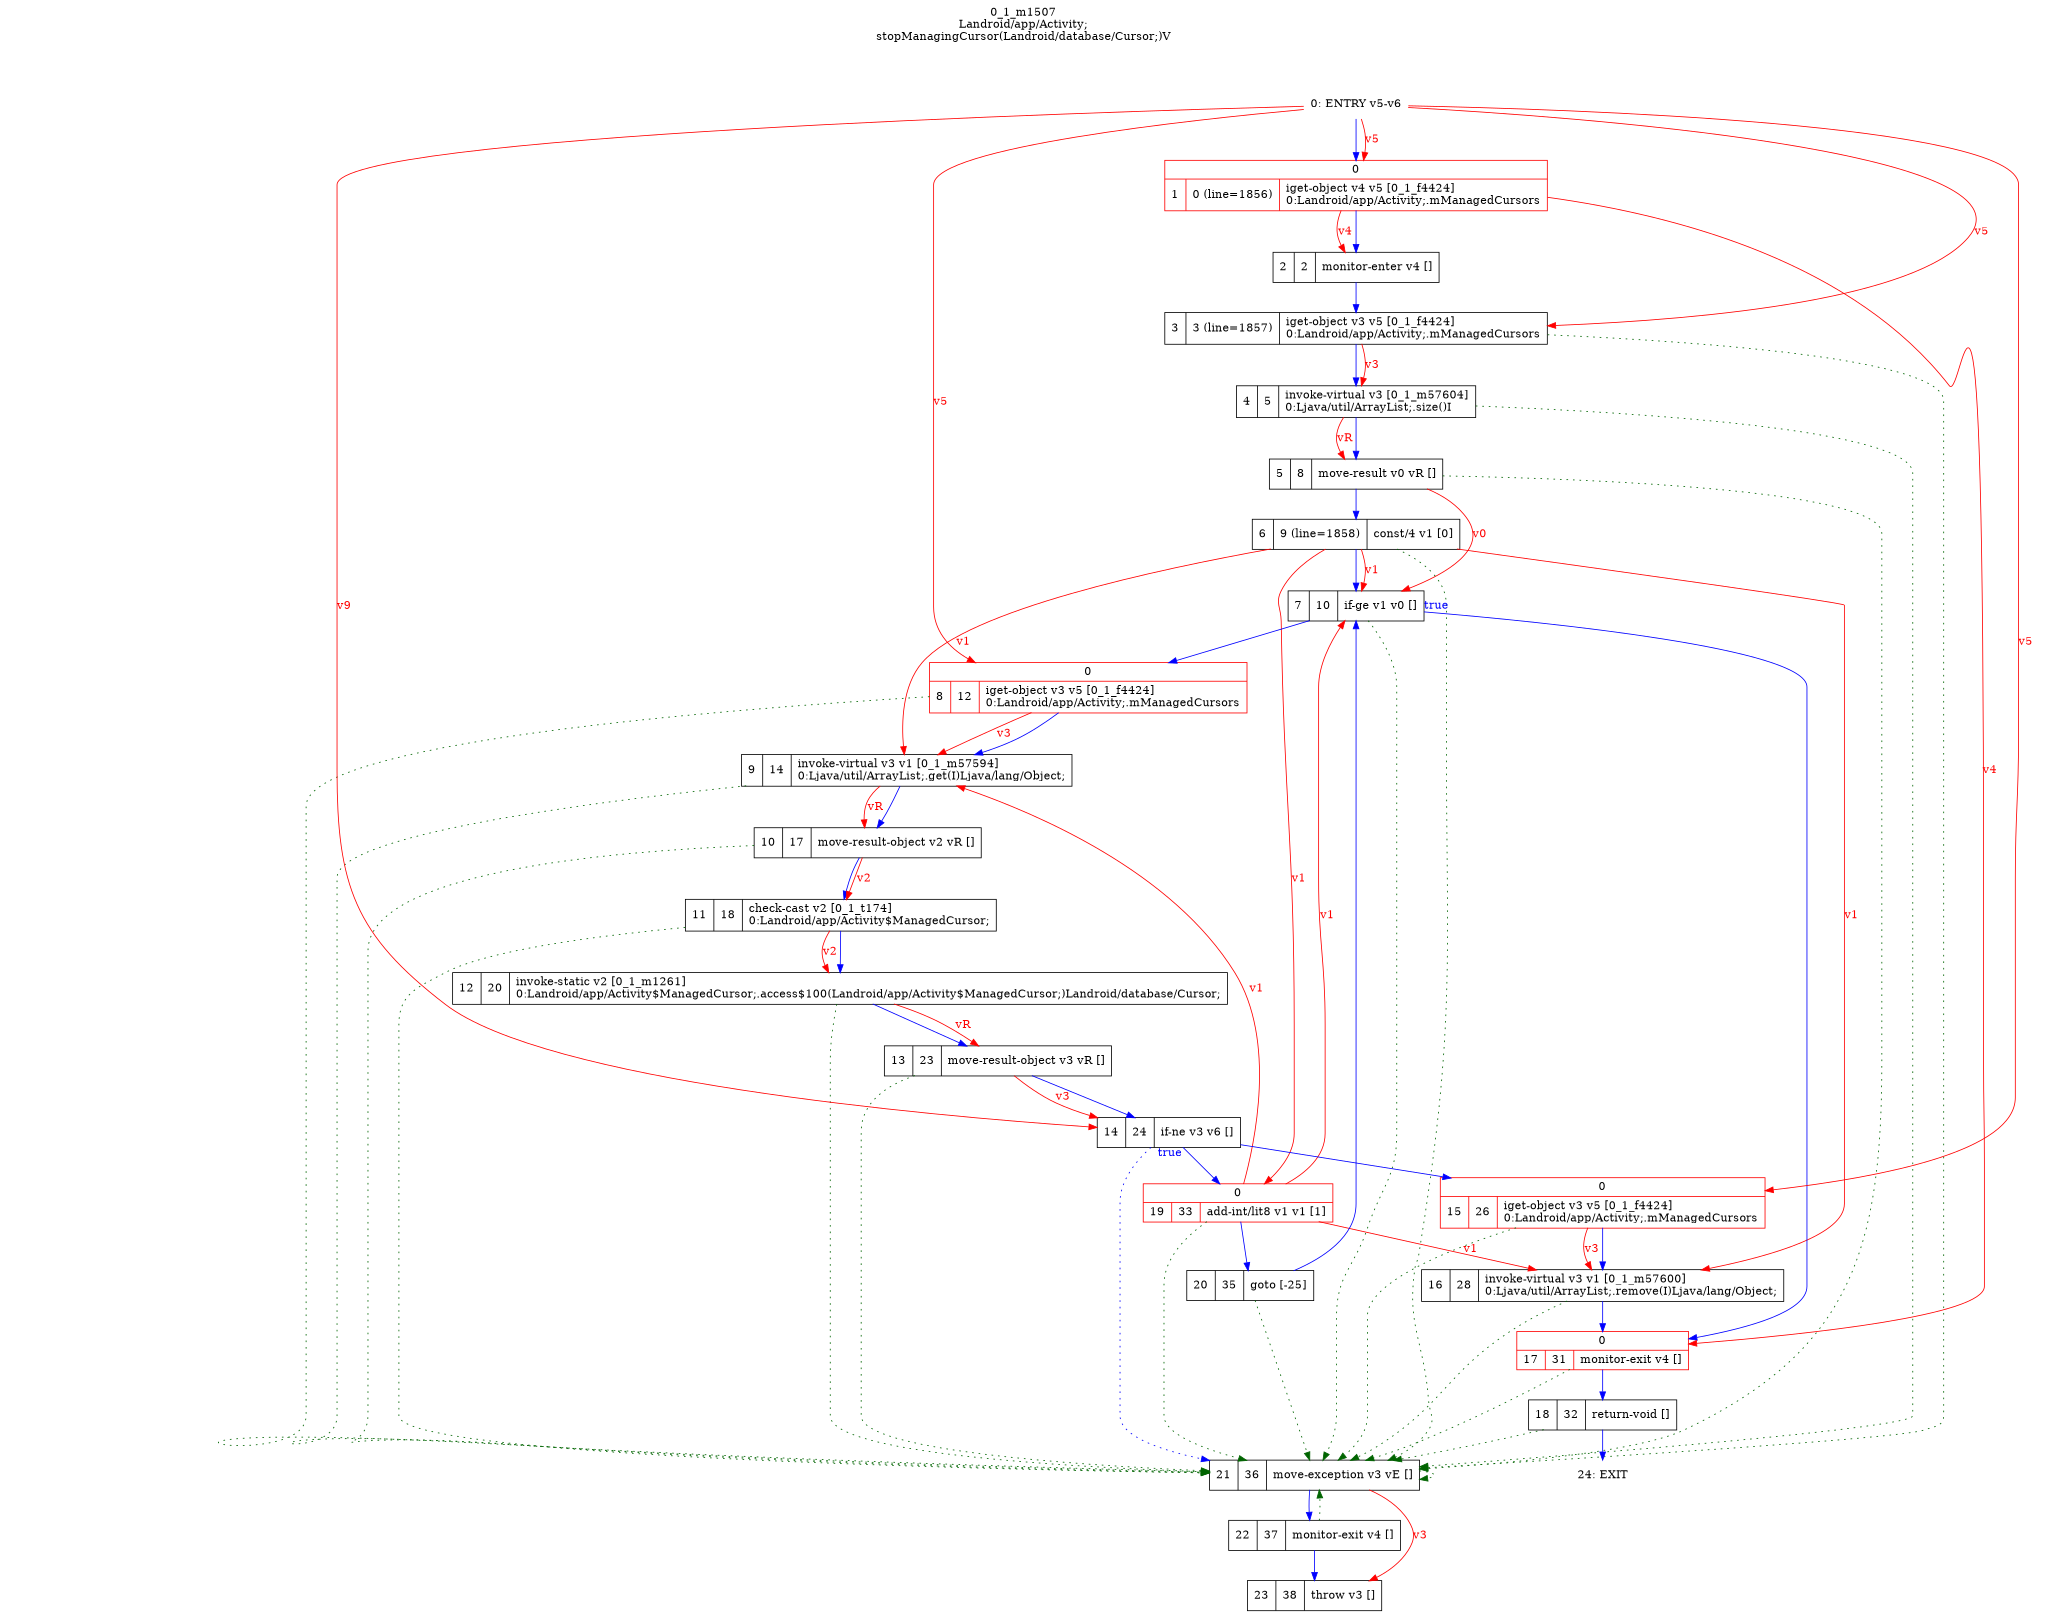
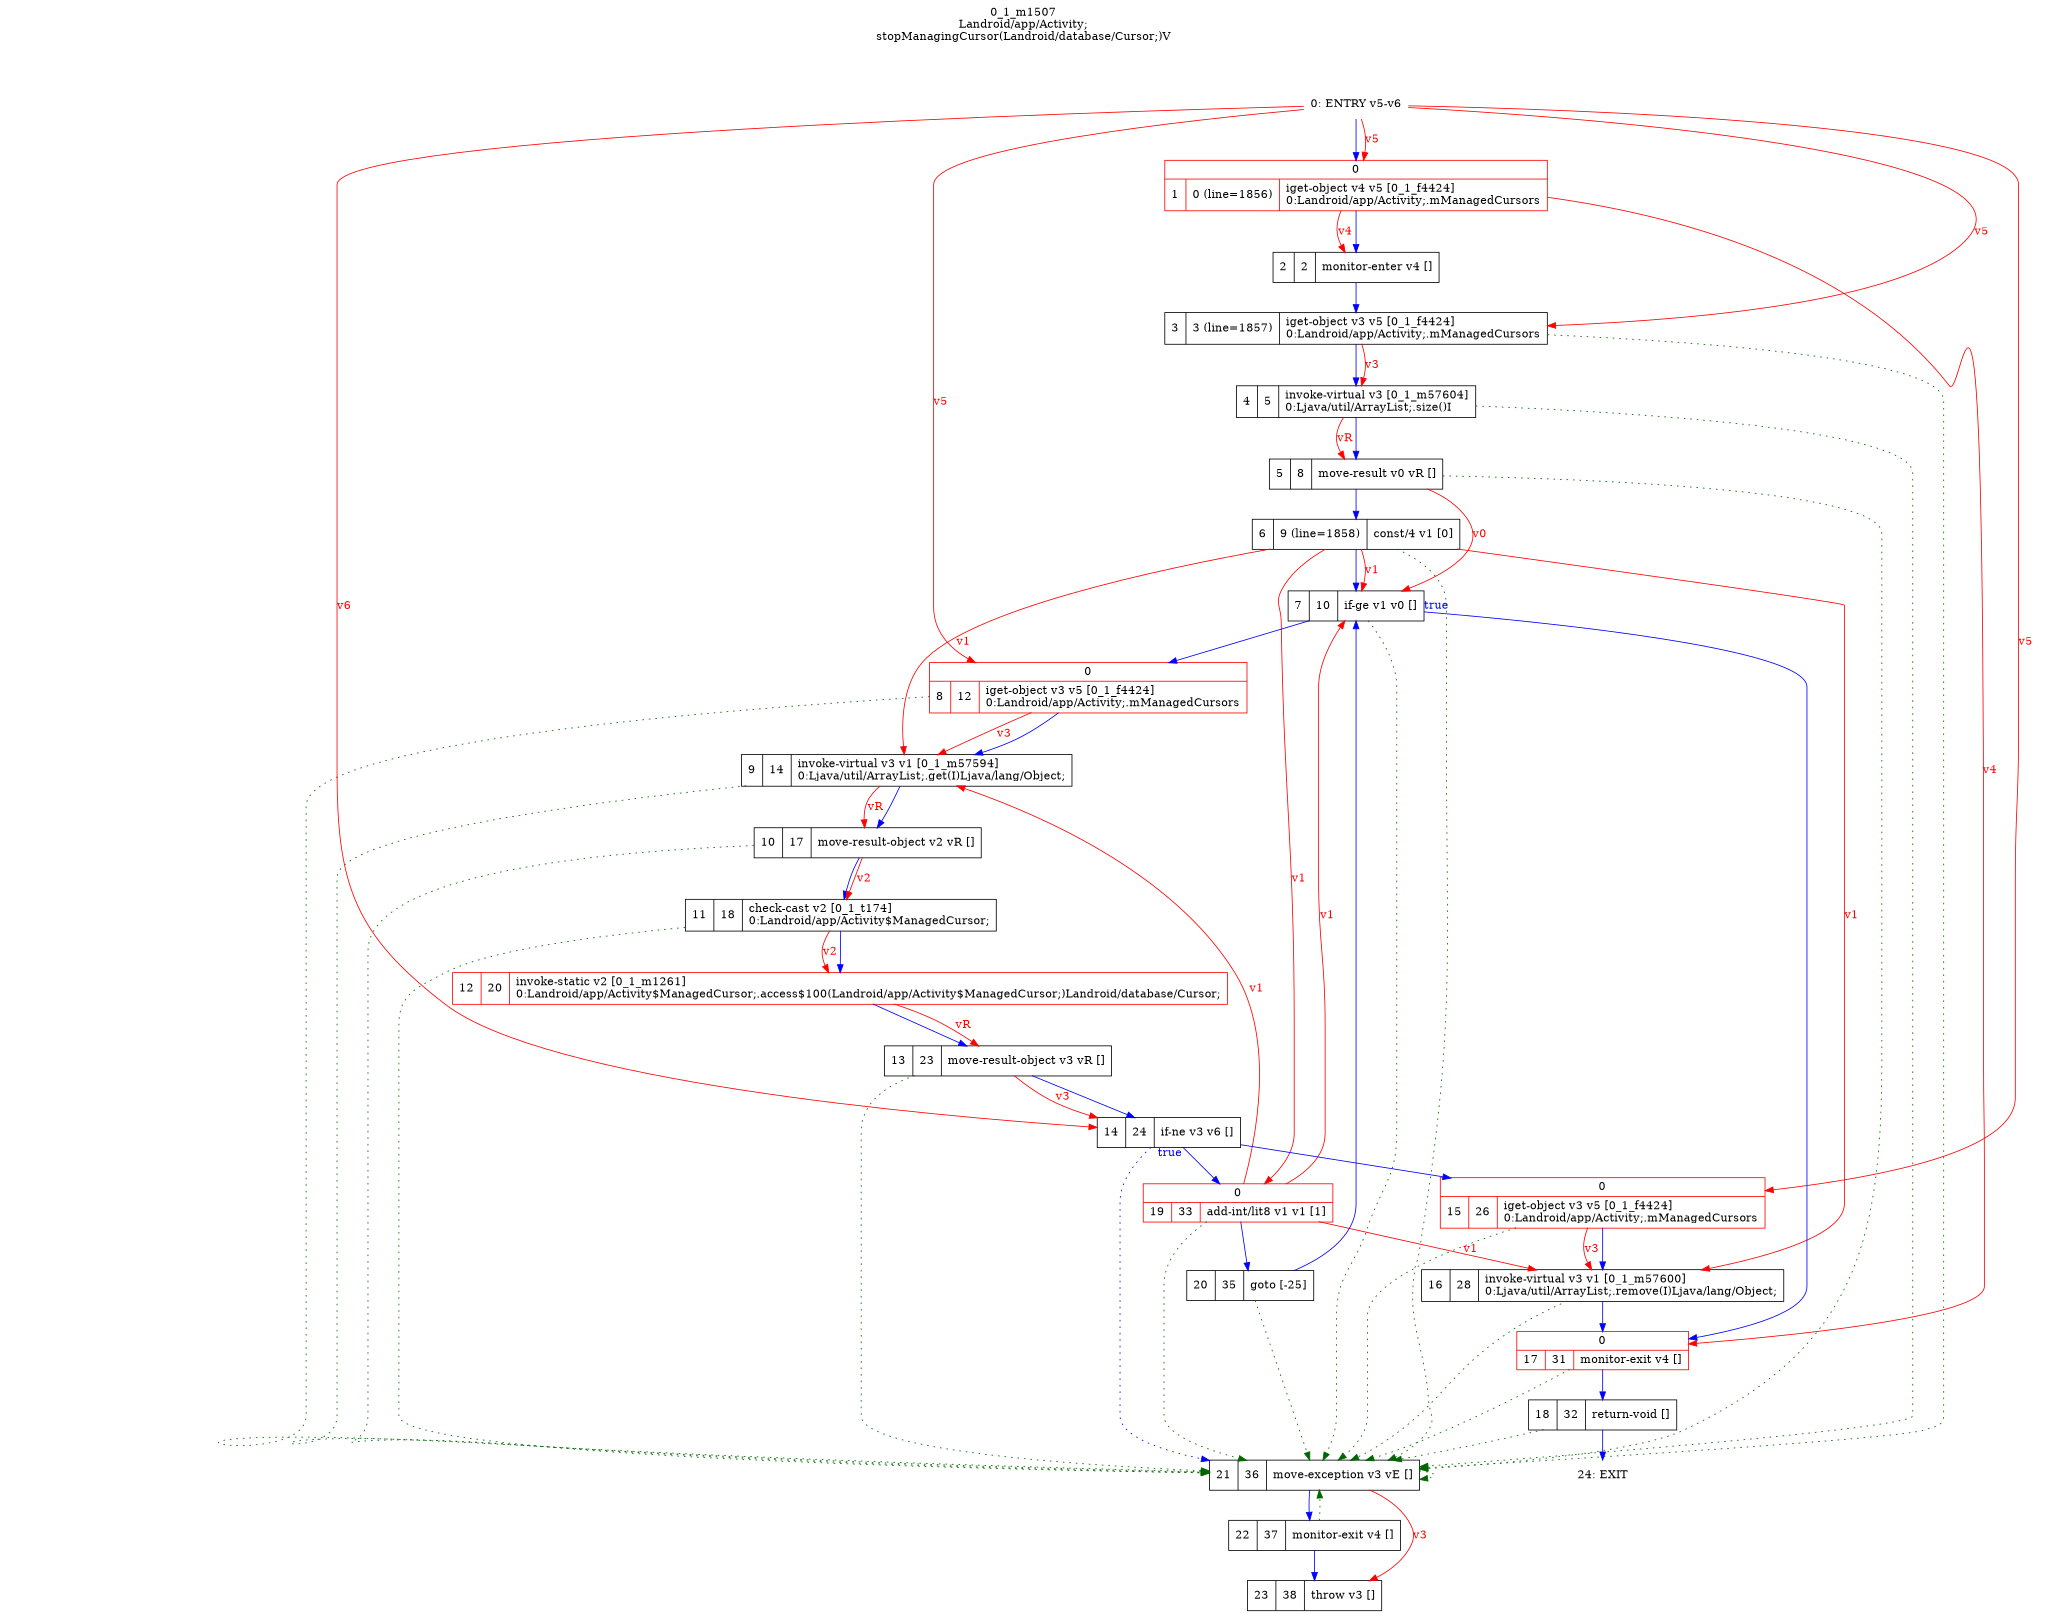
edge "0: ENTRY v5-v6" -> "14": label "v9" -> "v6"
node "12": color black -> red
edge "12" -> "21": removed
